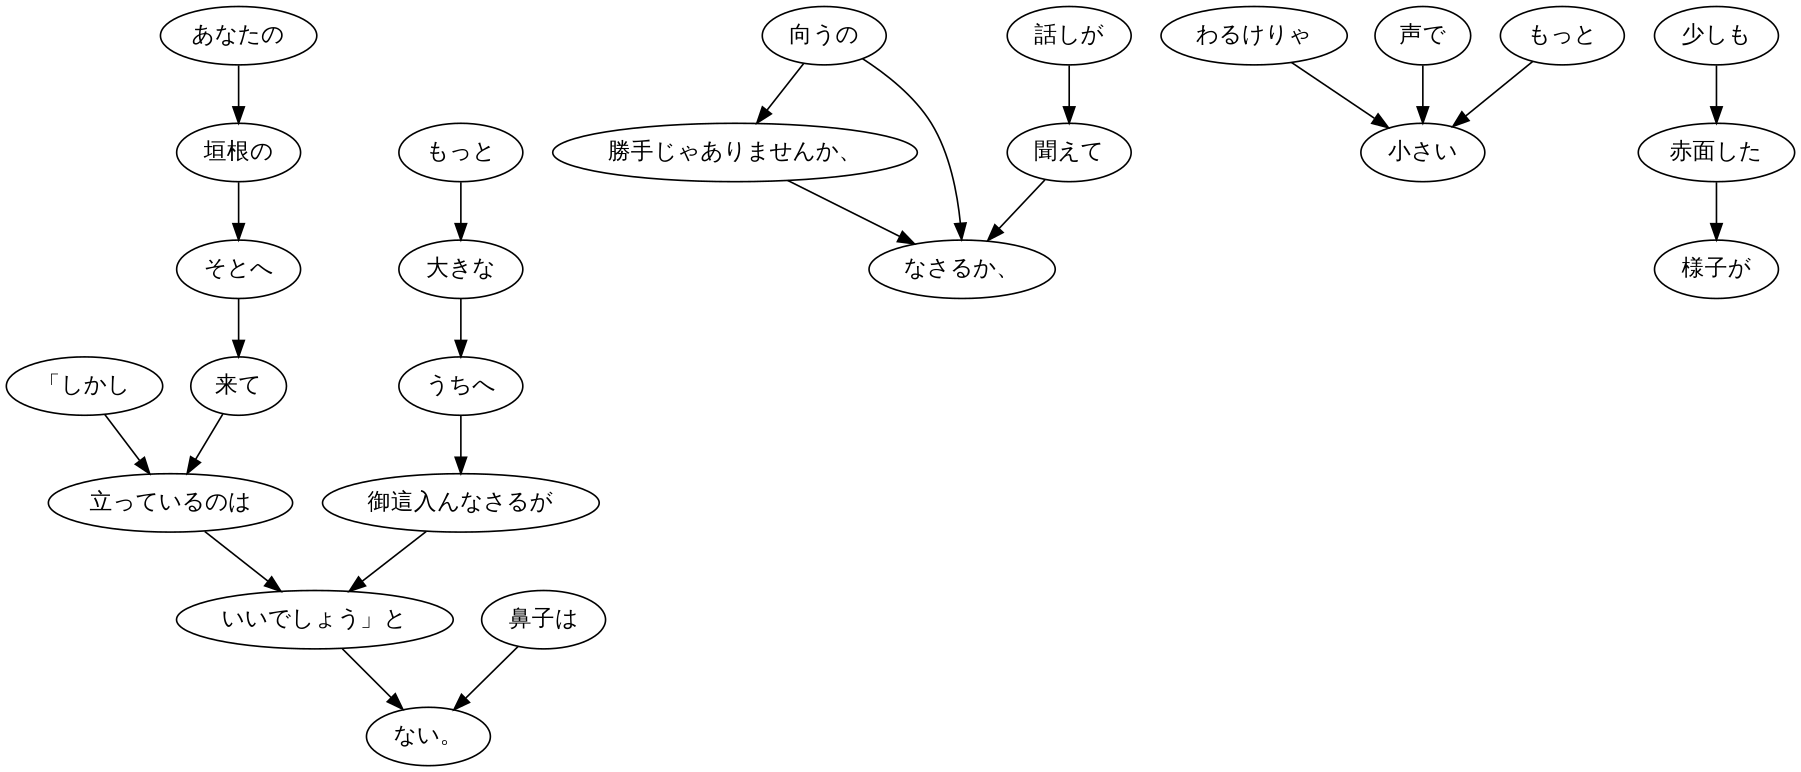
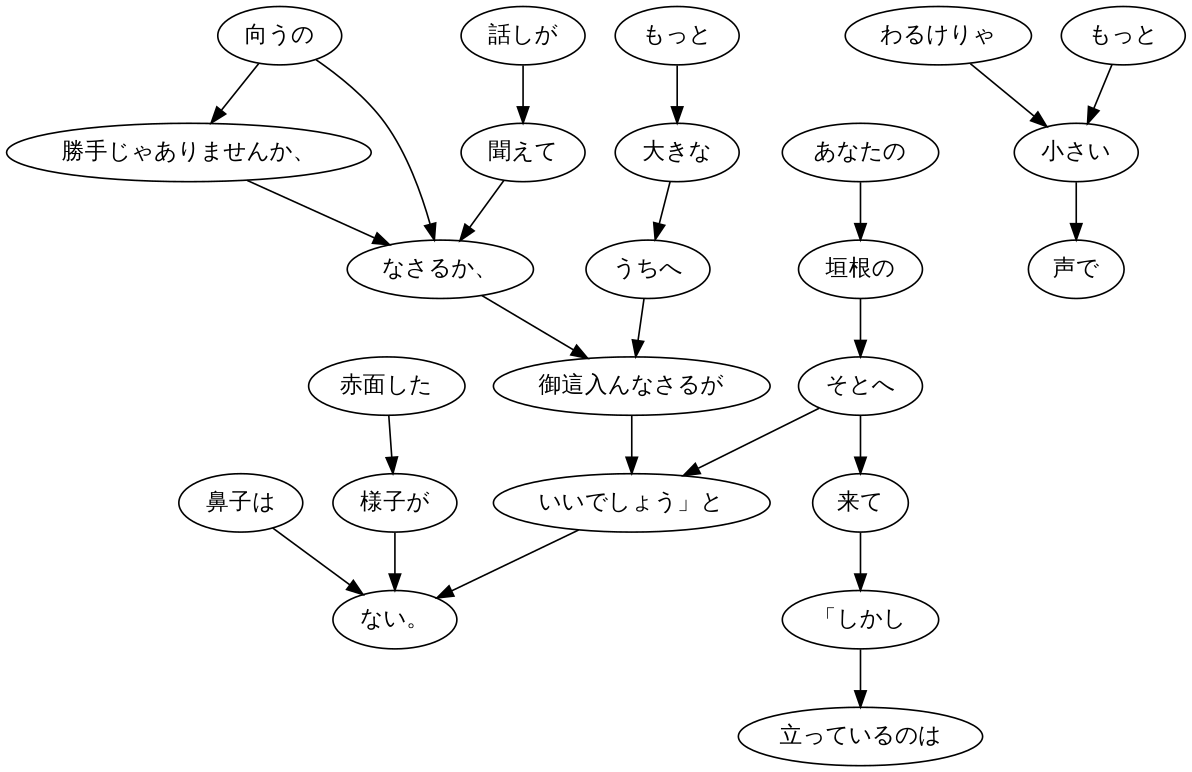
node "少しも": removed
edge "声で" -> "小さい": reversed
edge "なさるか、" -> "御這入んなさるが": added
edge "来て" -> "立っているのは": now "来て" -> "「しかし"
edge "様子が" -> "ない。": added
edge "立っているのは" -> "いいでしょう」と": now "そとへ" -> "いいでしょう」と"
